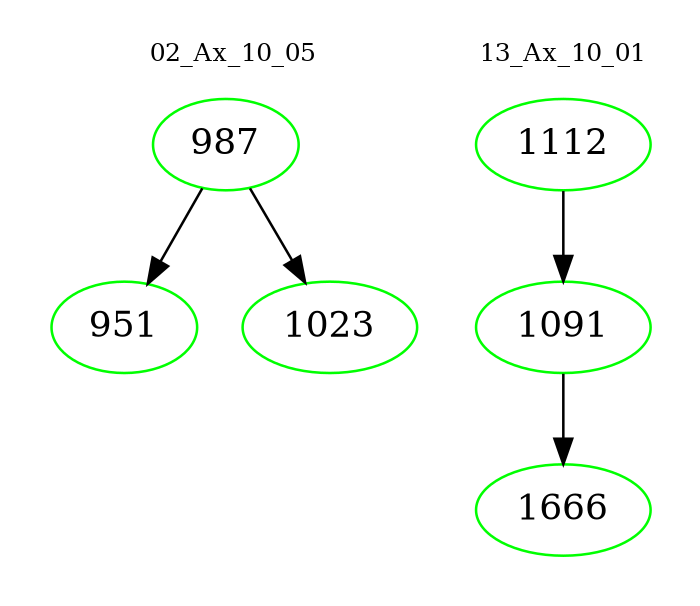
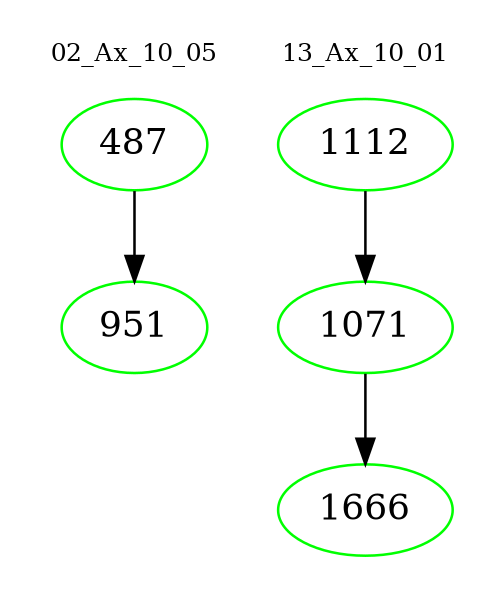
node "987": label "987" -> "487"
node "1023": removed
node "1091": label "1091" -> "1071"
